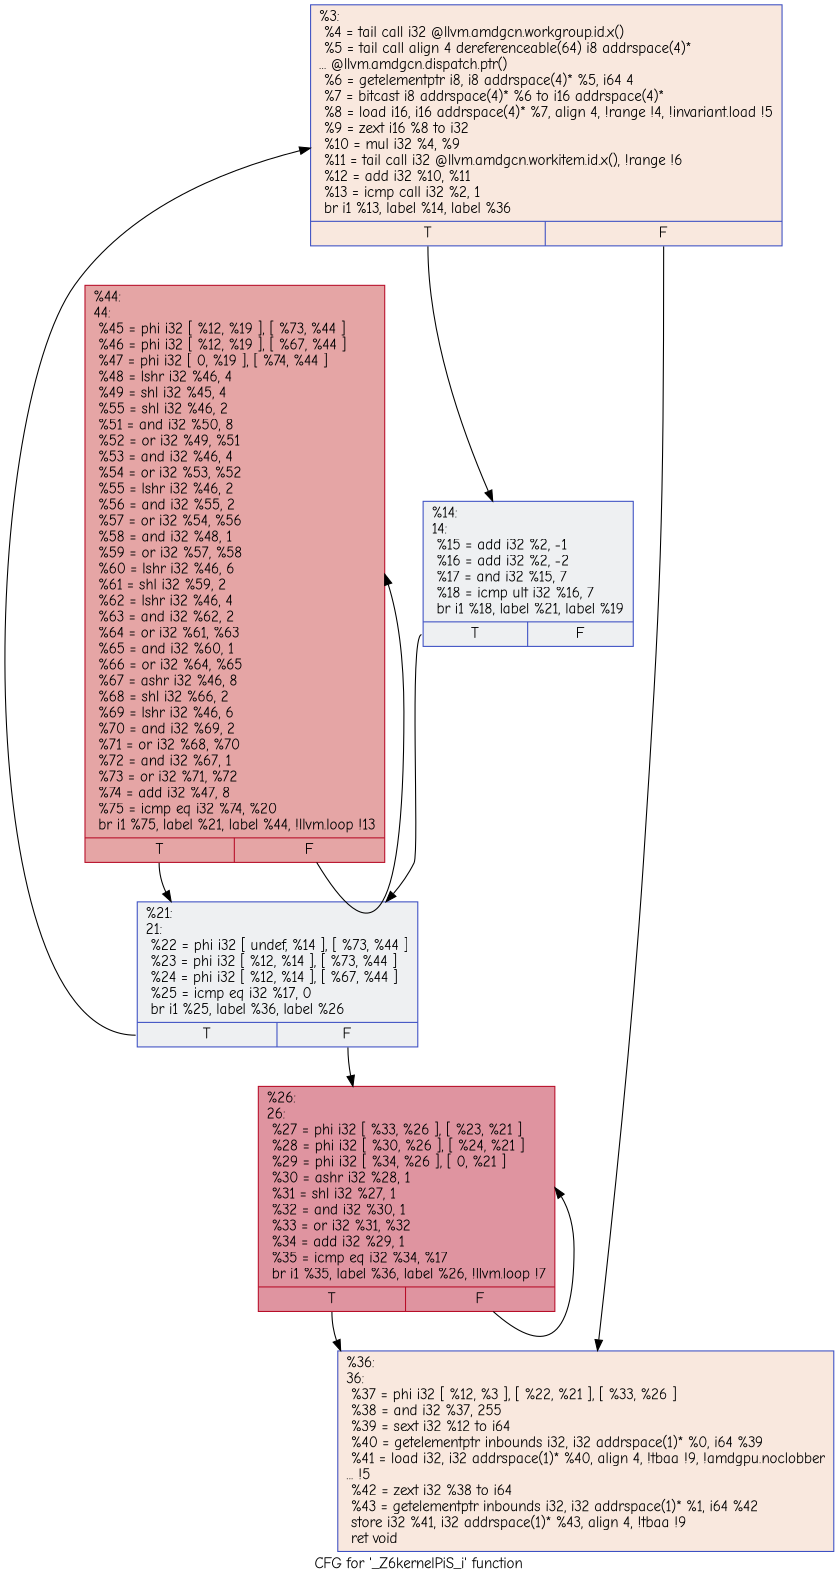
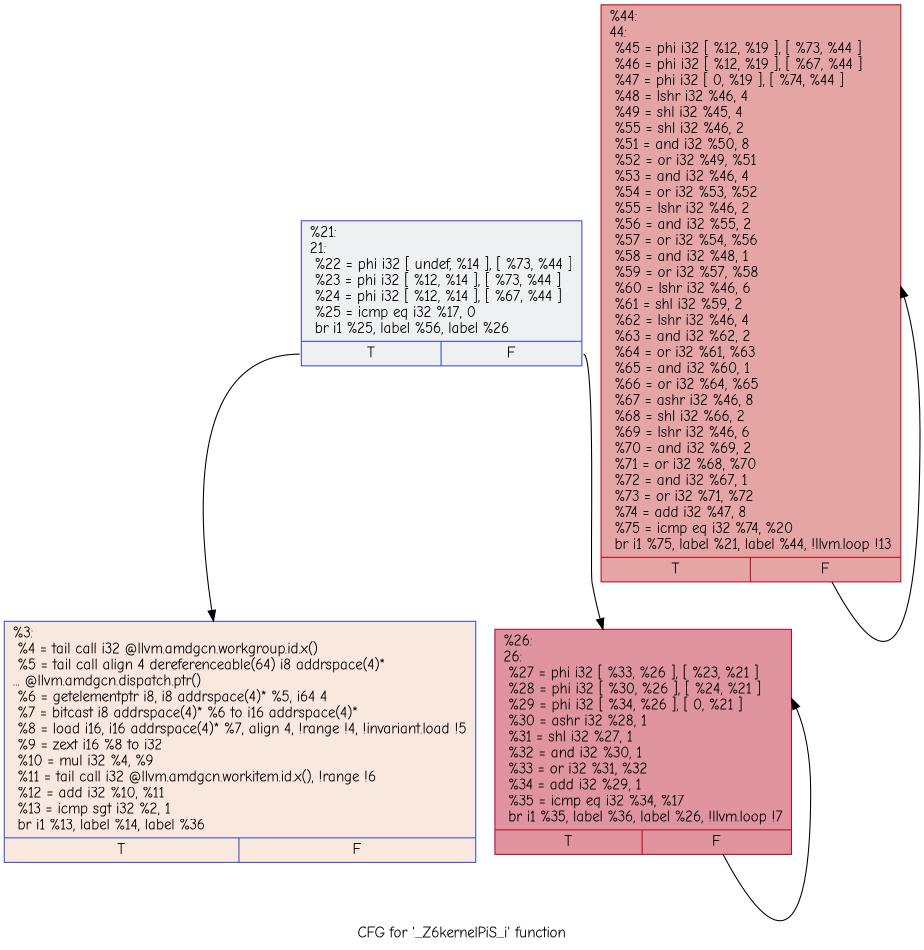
node "%3:": text "%13 = icmp call i32 %2, 1" -> "%13 = icmp sgt i32 %2, 1"
node "%14:": removed
edge "%44:" -> "%21:": removed
node "%21:": text "br i1 %25, label %36, label %26" -> "br i1 %25, label %56, label %26"
node "%36:": removed
